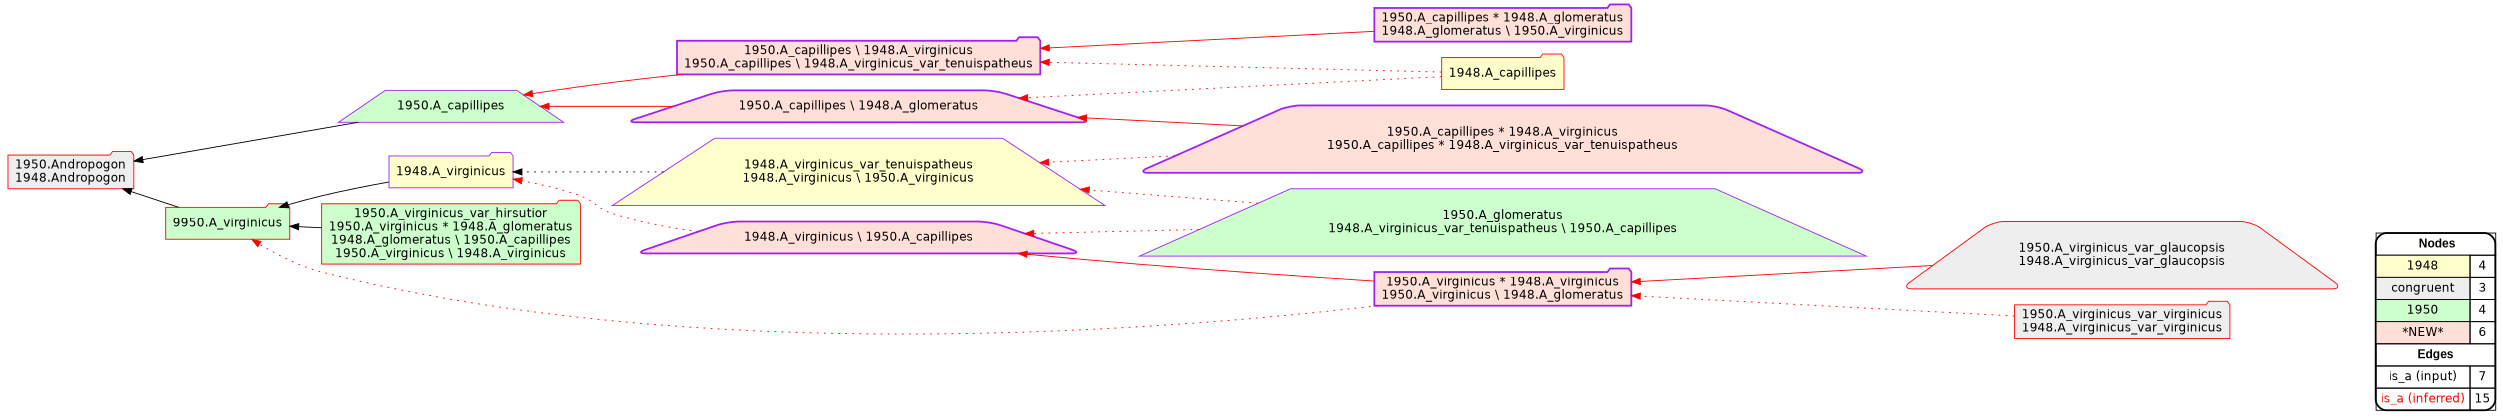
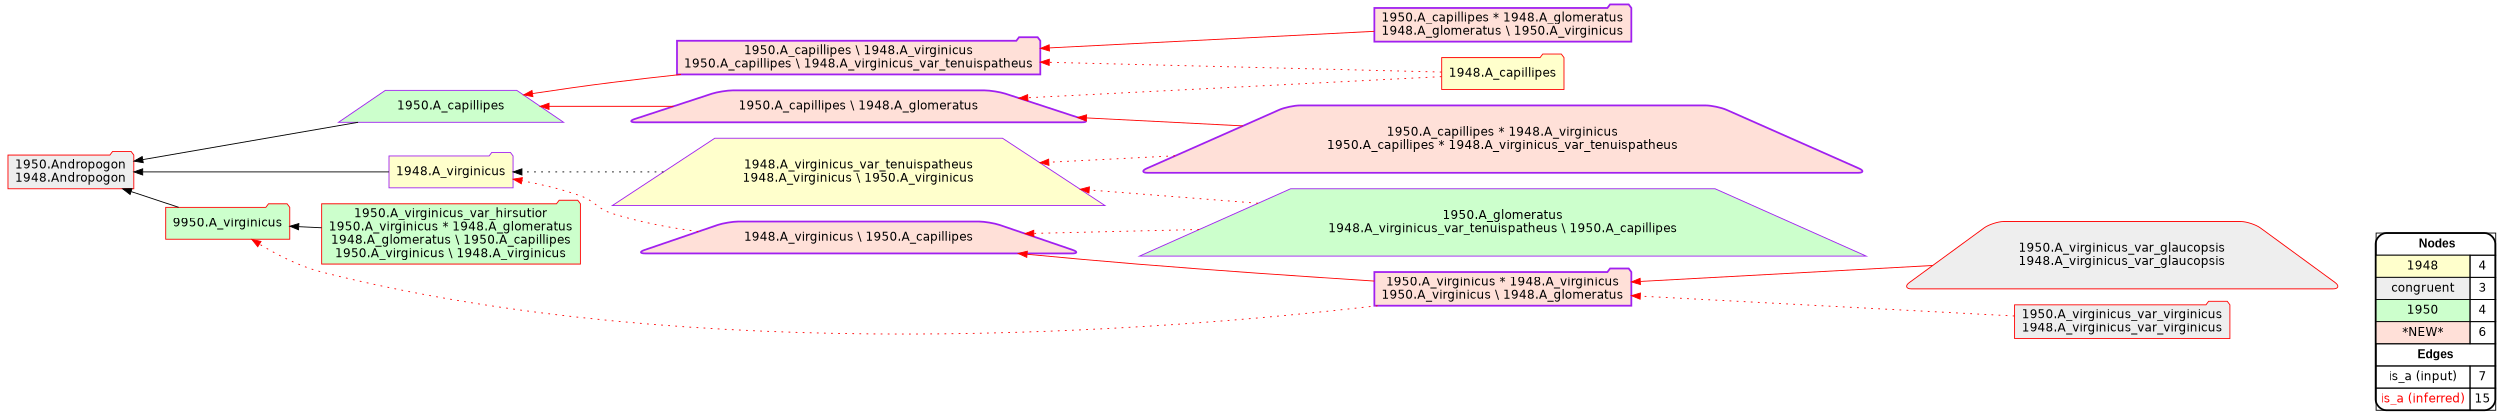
edge "1948.A_virginicus" -> "9950.A_virginicus": now "1948.A_virginicus" -> "1950.Andropogon 1948.Andropogon"
